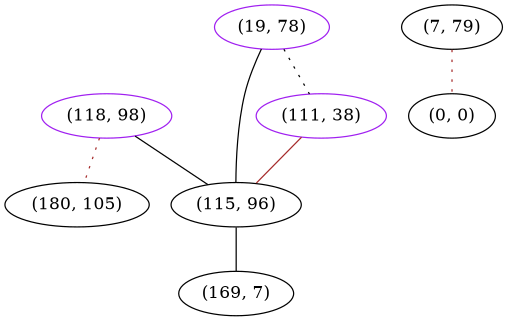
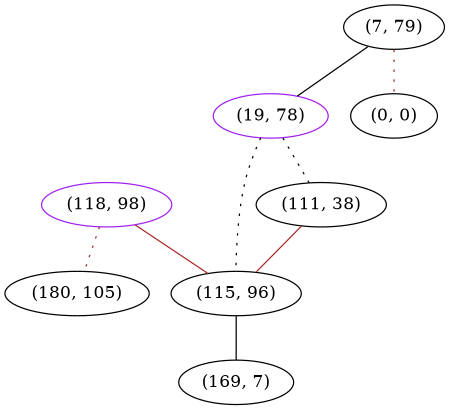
edge "(7, 79)" -- "(19, 78)": added
edge "(19, 78)" -- "(115, 96)": style solid -> dotted
node "(111, 38)": color purple -> black
edge "(118, 98)" -- "(115, 96)": color black -> brown
